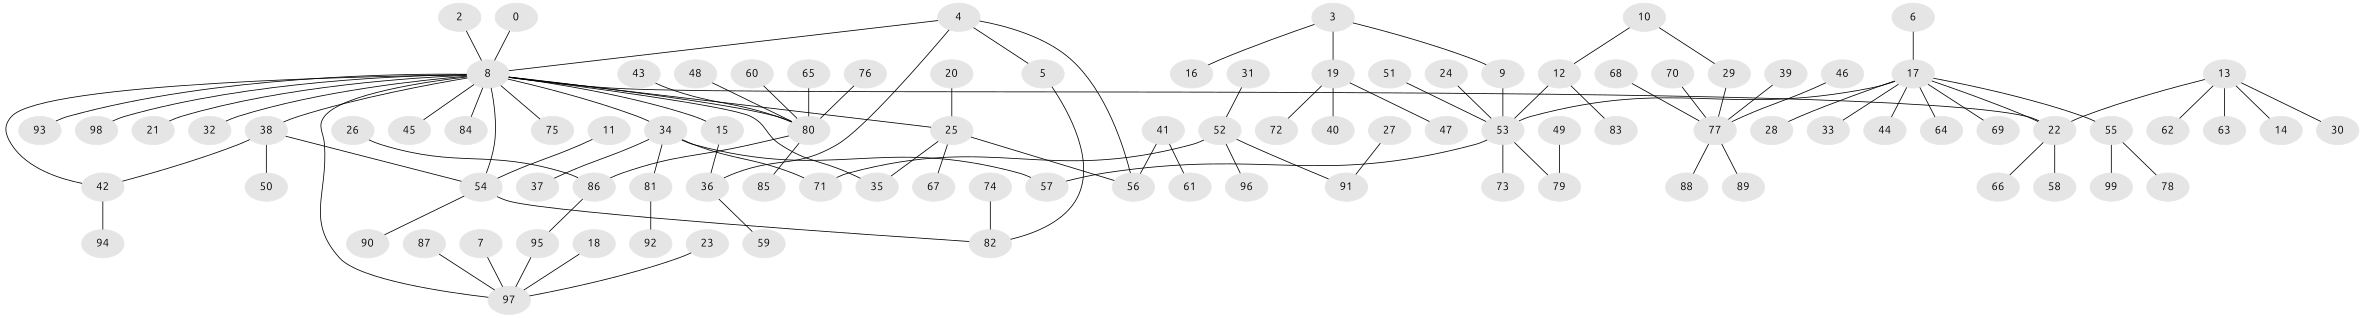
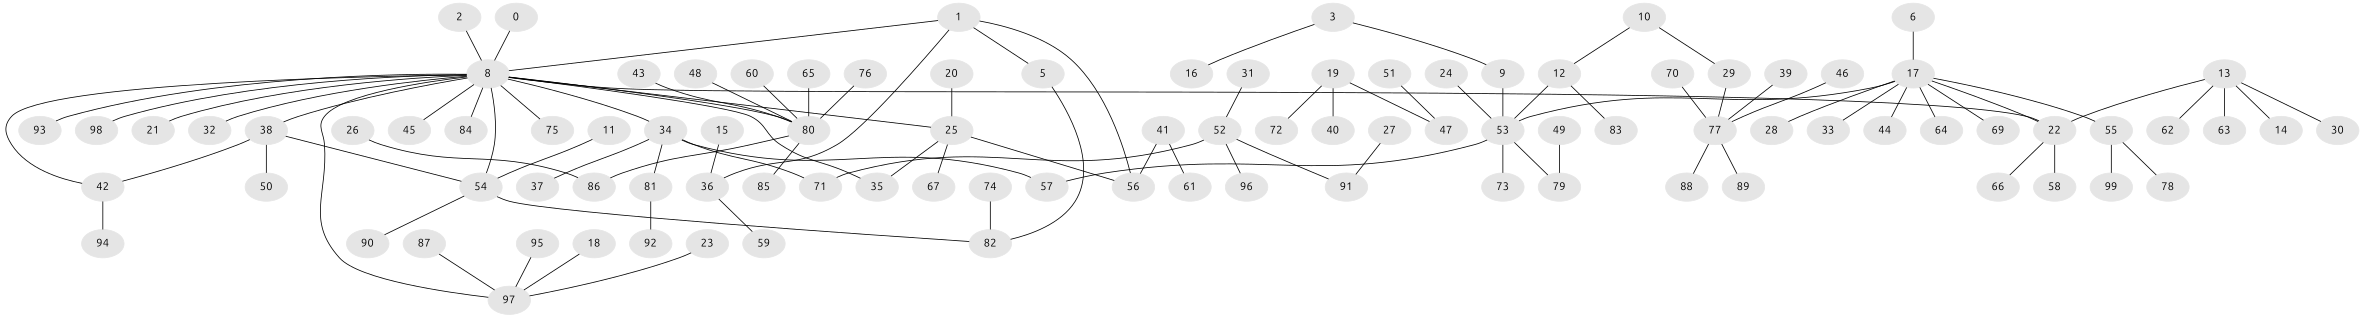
node "4": label "4" -> "1"
edge "3" -- "19": removed
node "68": removed
edge "8" -- "15": removed
edge "51" -- "53": now "51" -- "47"
edge "86" -- "95": removed
node "7": removed
